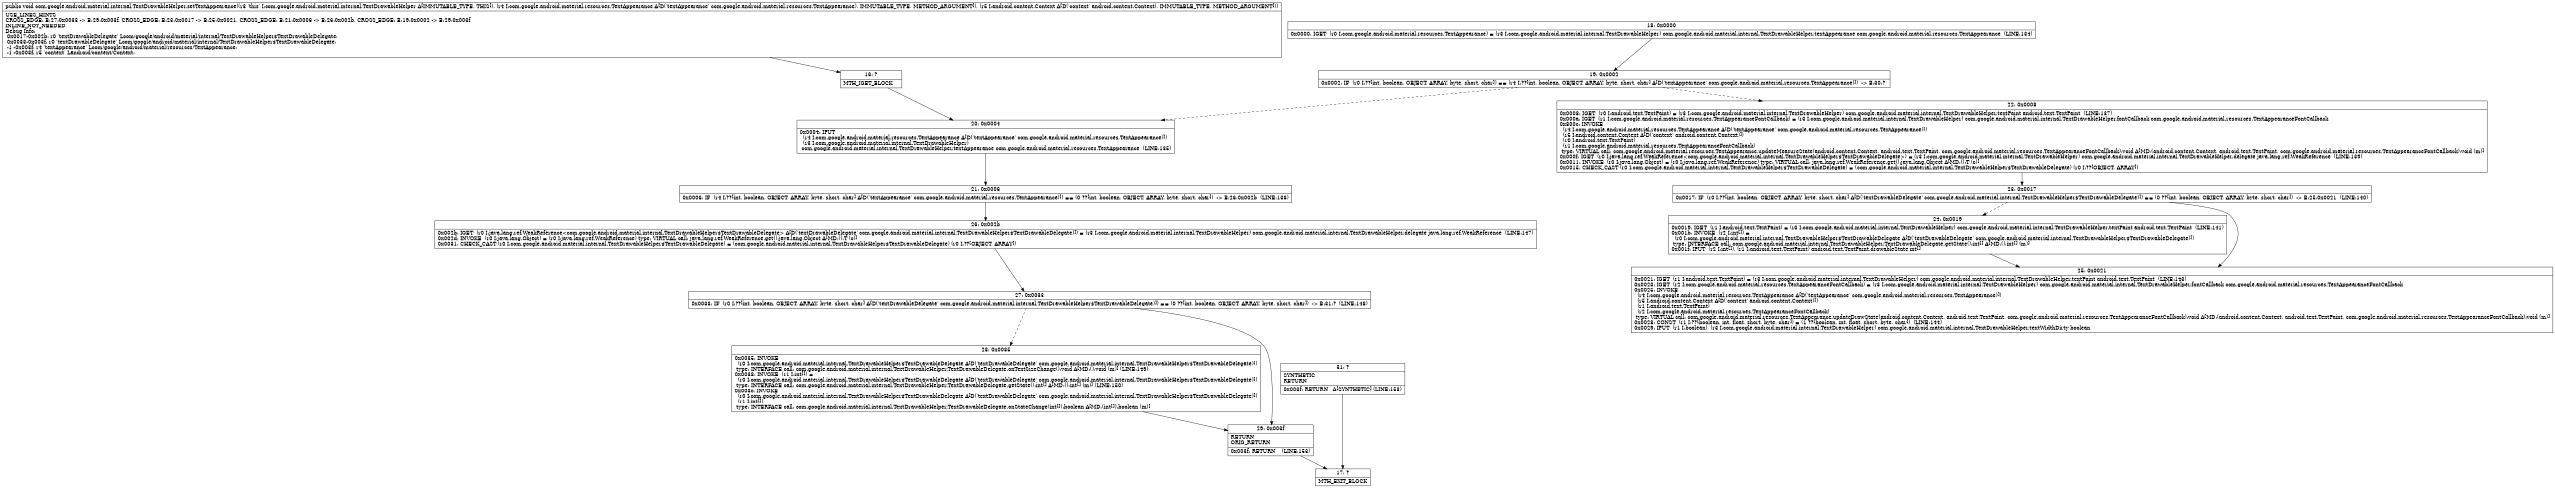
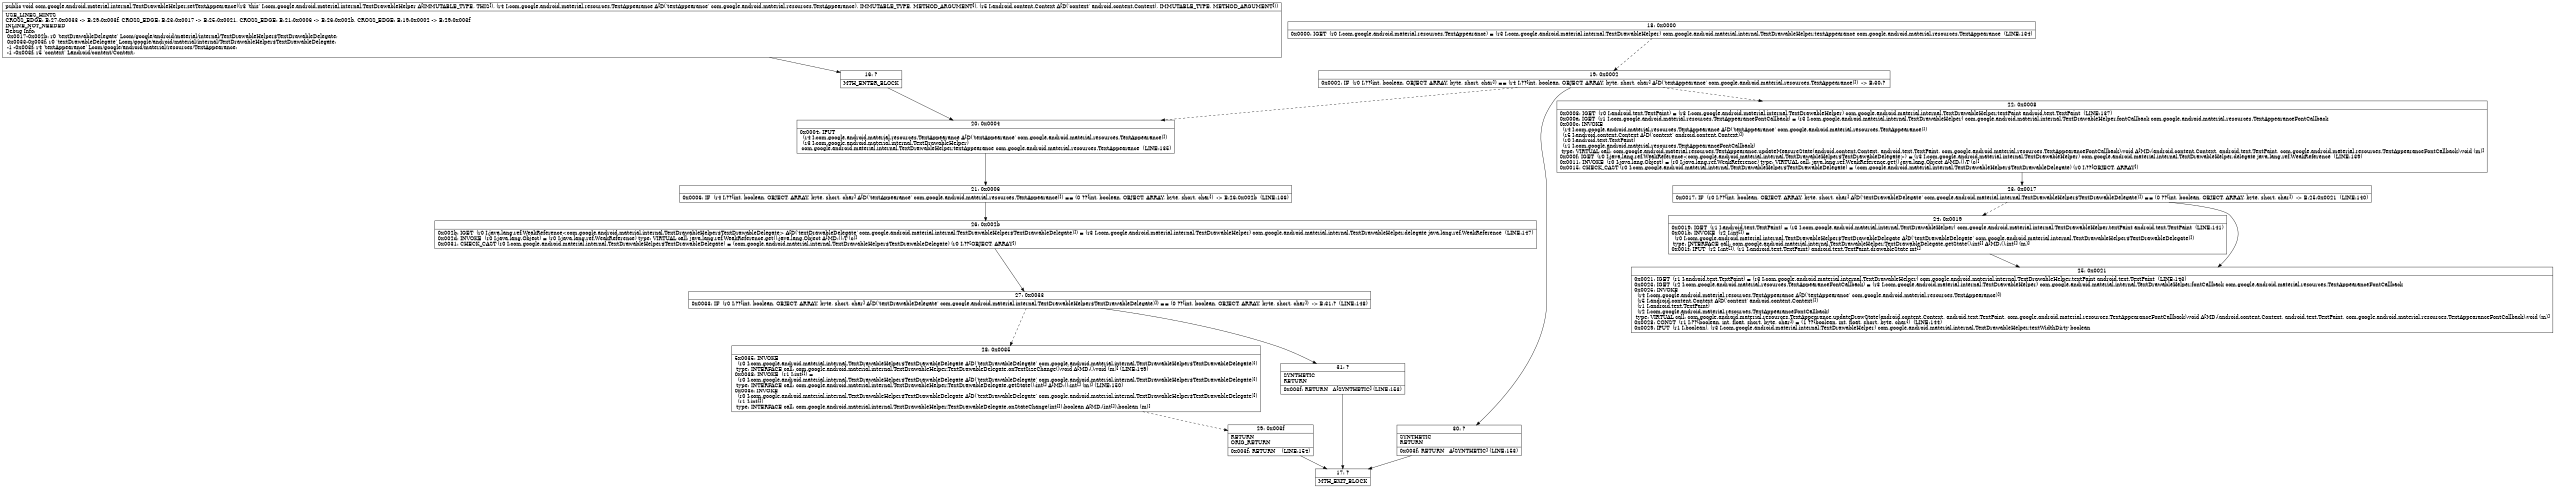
edge "18: 0x0000" -> "19: 0x0002": style solid -> dashed
node "16: ?": text "MTH_IGET_BLOCK" -> "MTH_ENTER_BLOCK"
node "22: 0x0008": text "0x800c: INVOKE" -> "0x000c: INVOKE"
edge "27: 0x0033" -> "29: 0x003f": now "27: 0x0033" -> "31: ?"
node "28: 0x0035": text "0x0035: INVOKE" -> "5x0035: INVOKE"
edge "28: 0x0035" -> "29: 0x003f": style solid -> dashed
node "30: ?": added
node "29: 0x003f": text "0x003f: RETURN    (LINE:153)" -> "0x003f: RETURN    (LINE:154)"
